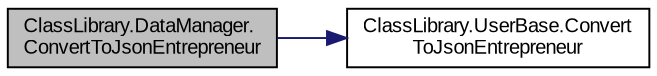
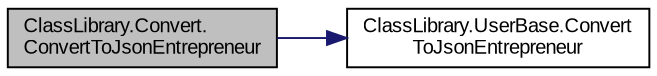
node "ClassLibrary.DataManager. ConvertToJsonEntrepreneur": label "ClassLibrary.DataManager. ConvertToJsonEntrepreneur" -> "ClassLibrary.Convert. ConvertToJsonEntrepreneur"
